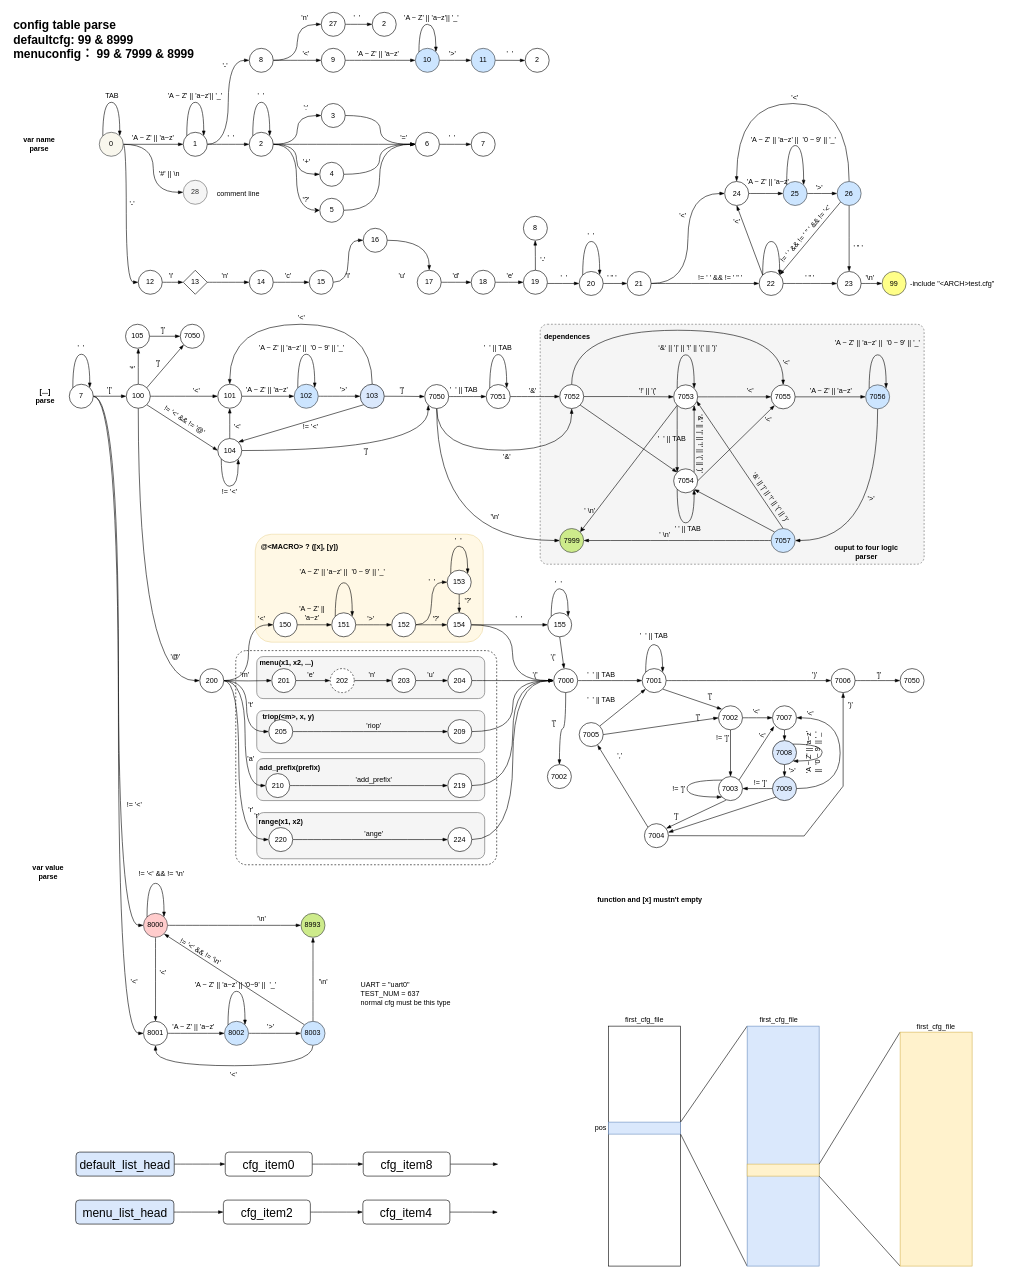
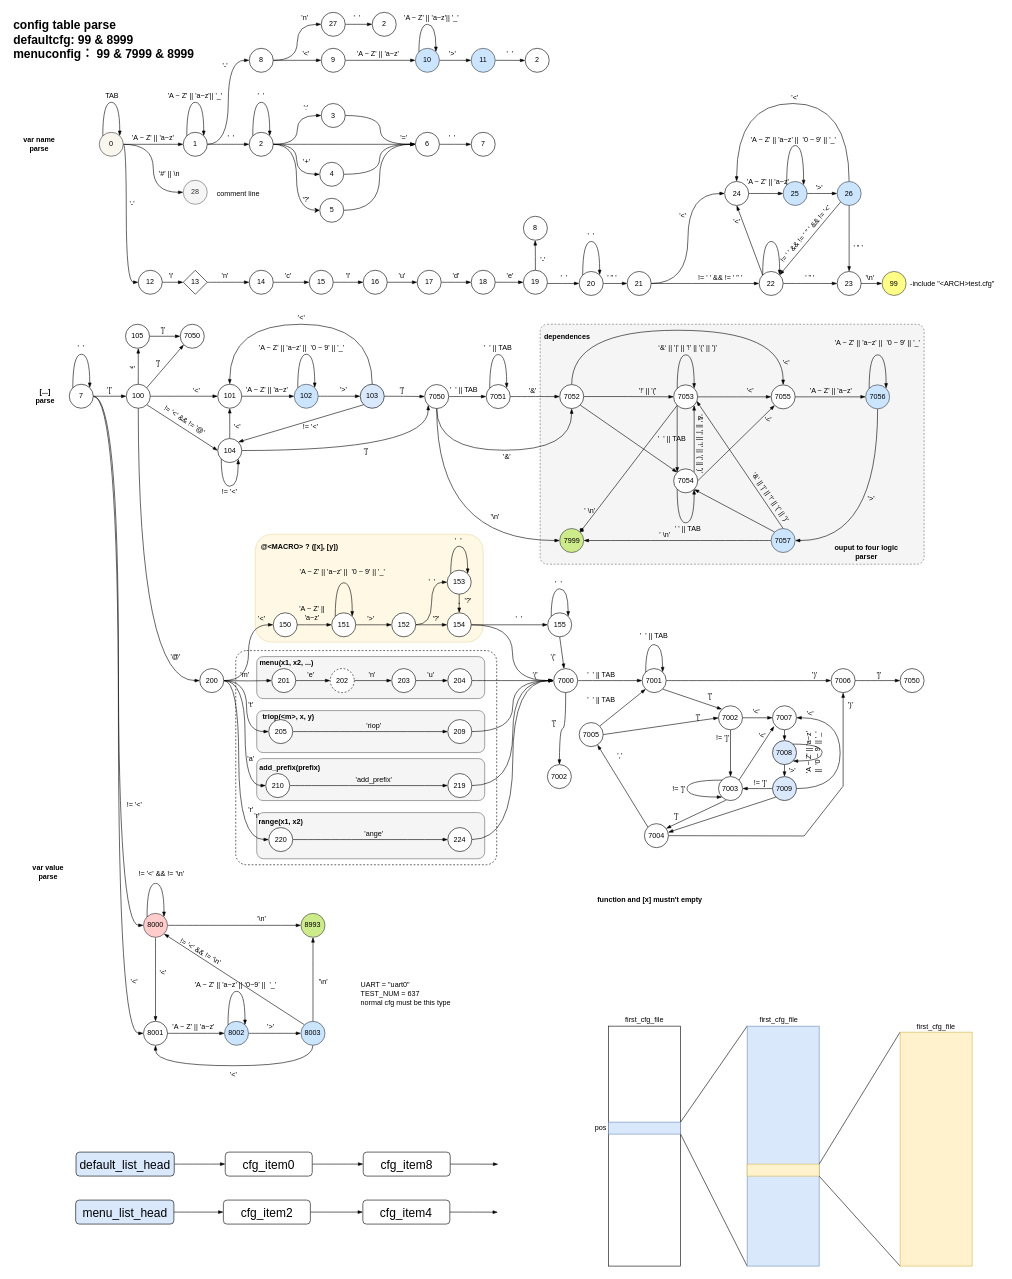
node "16": moved (375, 240) -> (375, 282)
edge "7053" -> "7999": arrowhead classic -> diamond
